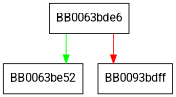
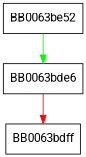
edge "BB0063bde6" -> "BB0063be52": reversed
node "BB0093bdff": label "BB0093bdff" -> "BB0063bdff"
